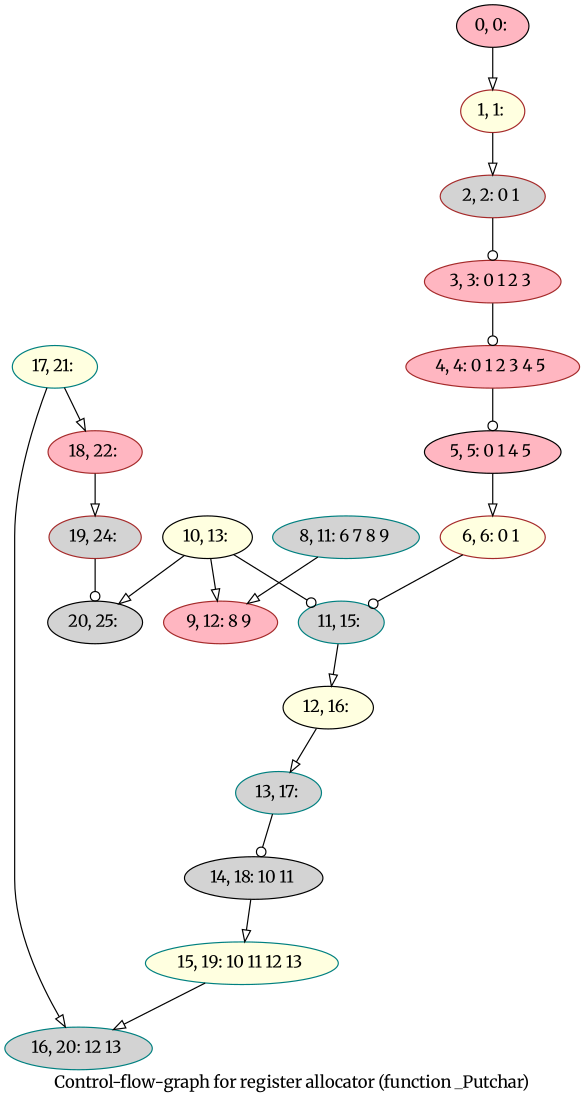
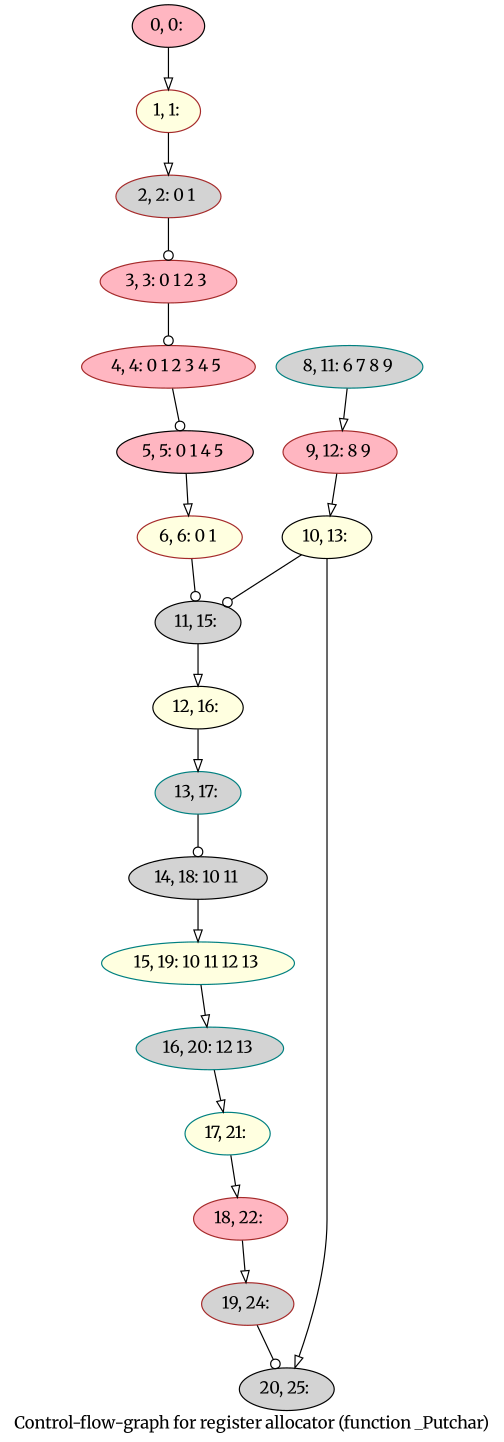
edge "10, 13:" -> "9, 12: 8 9": reversed
node "11, 15:": color teal -> black
edge "17, 21:" -> "16, 20: 12 13": reversed
